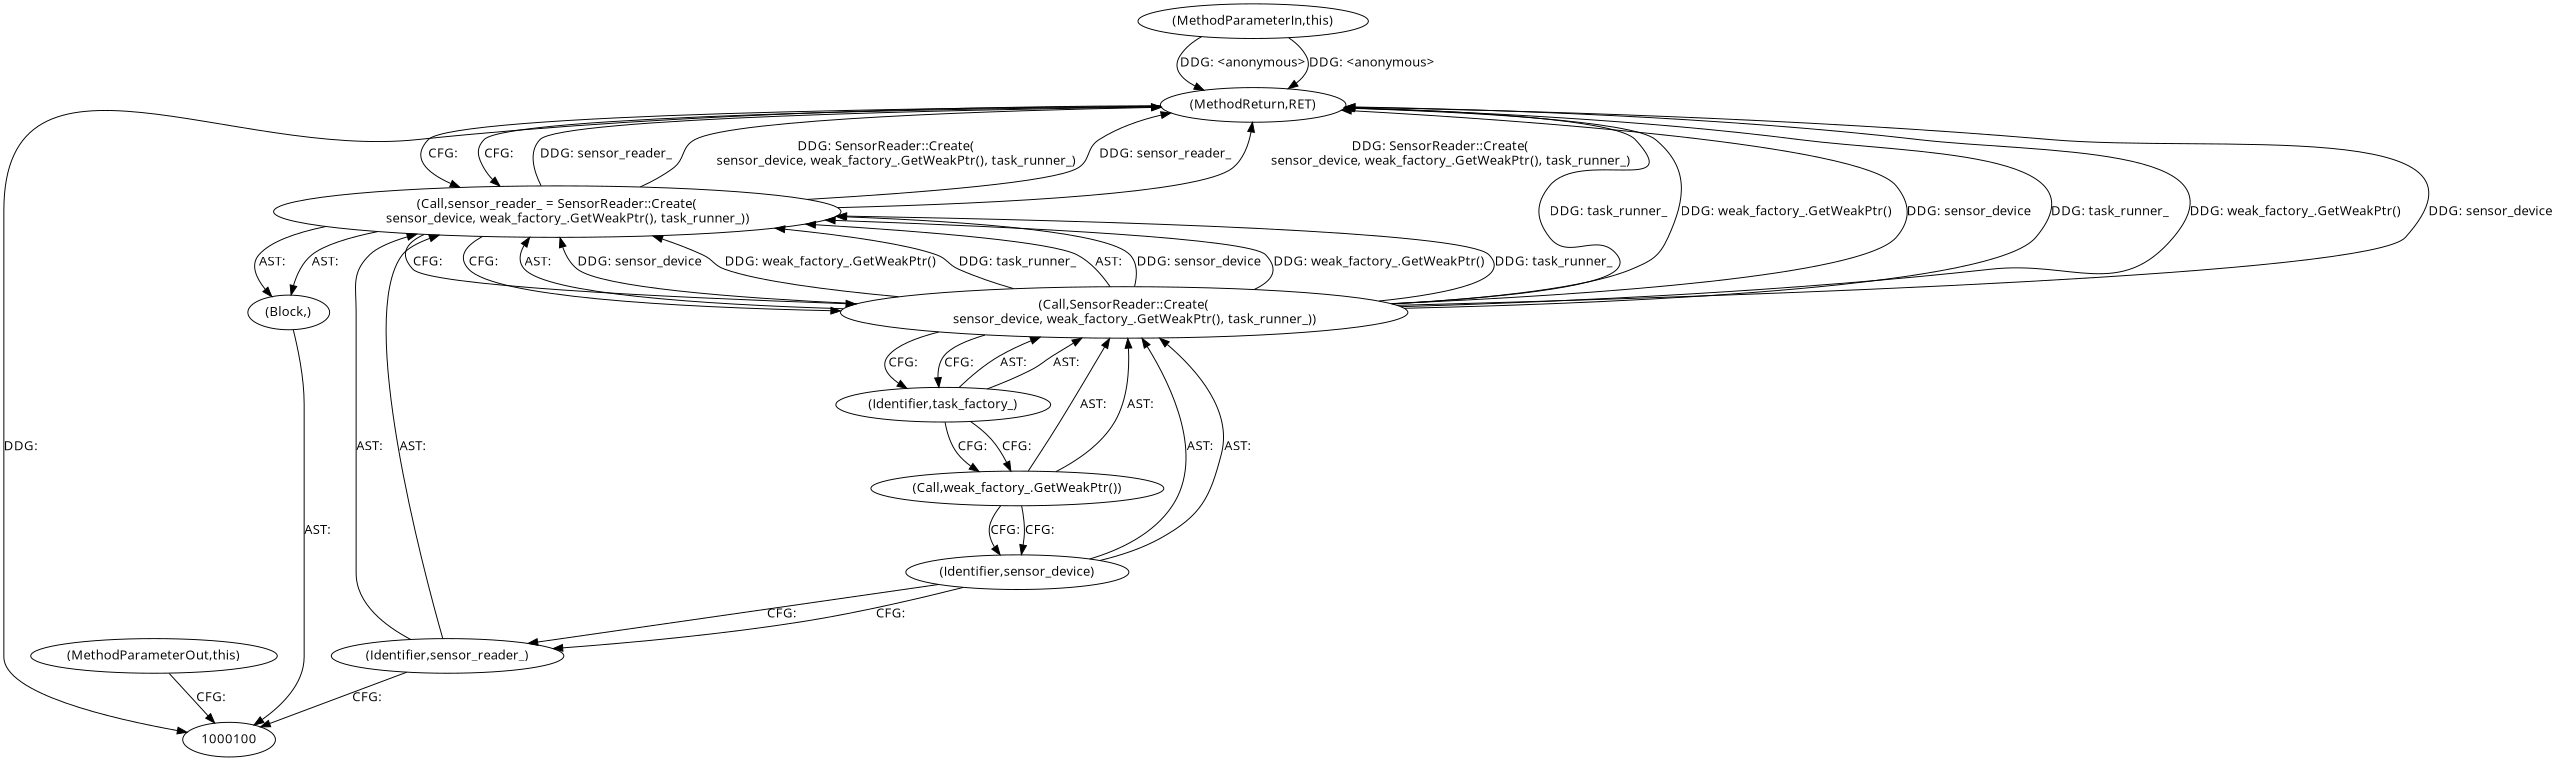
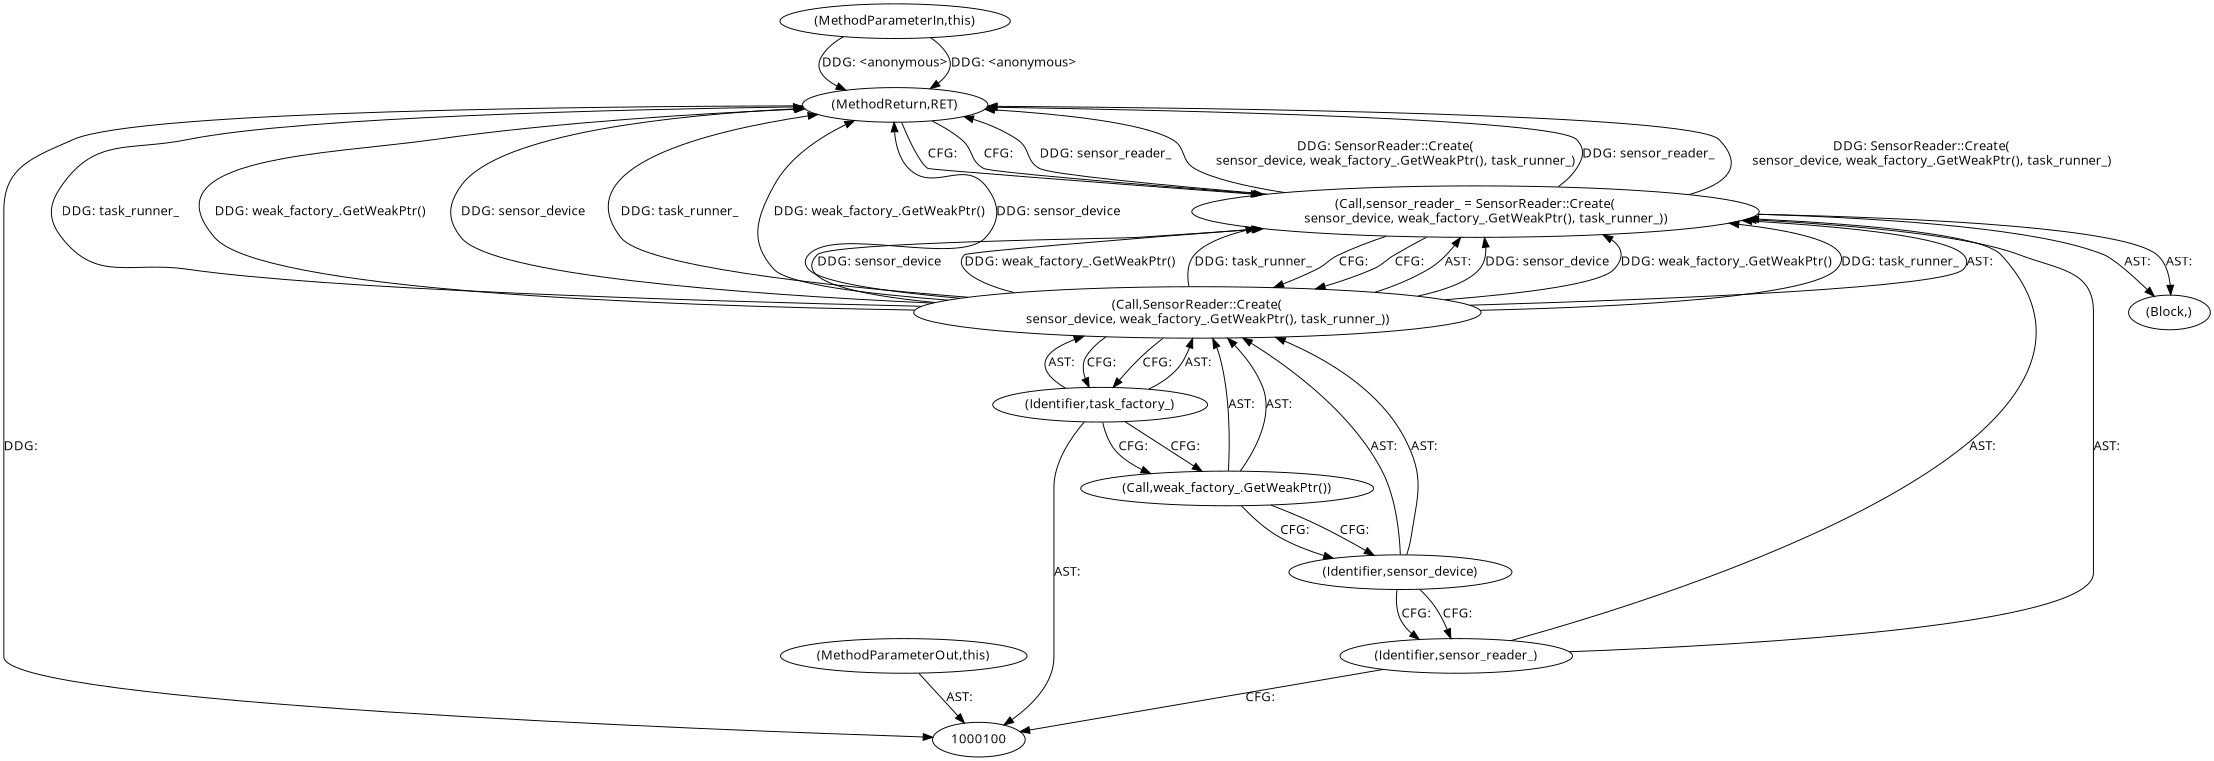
edge "(Block,)" -> "1000100": now "(Identifier,task_factory_)" -> "1000100"
edge "(MethodParameterOut,this)" -> "1000100": label "CFG: " -> "AST: "
